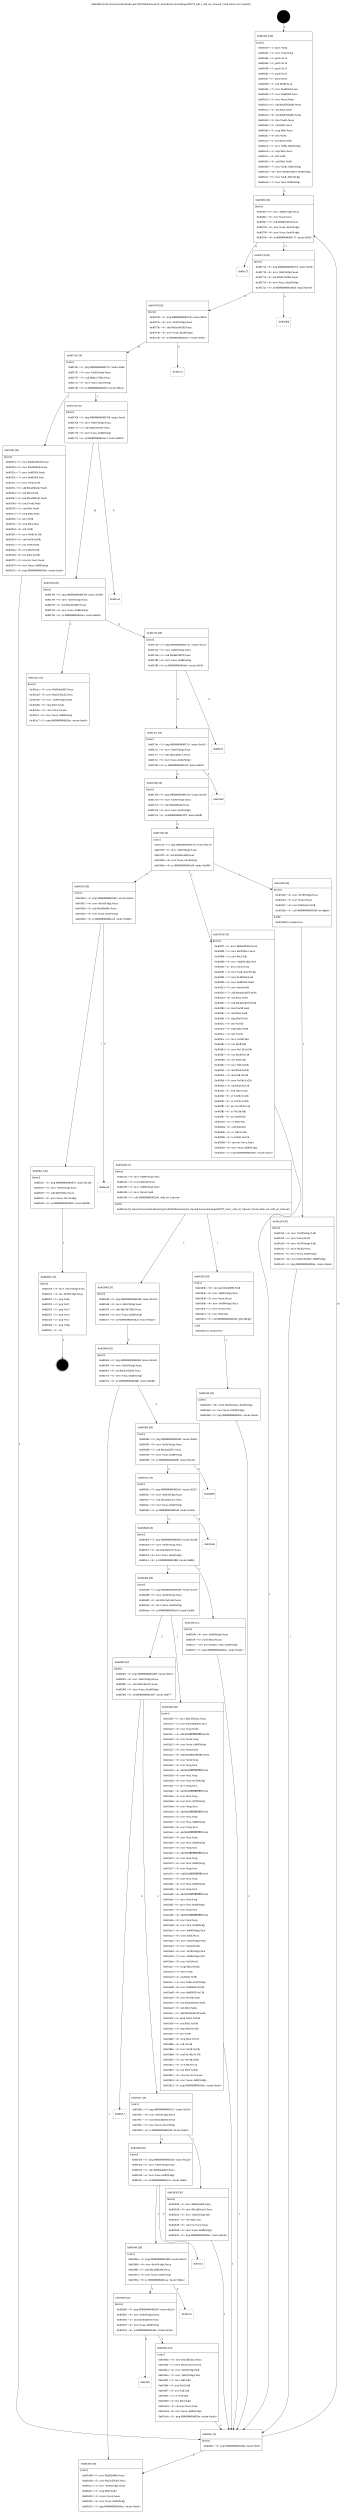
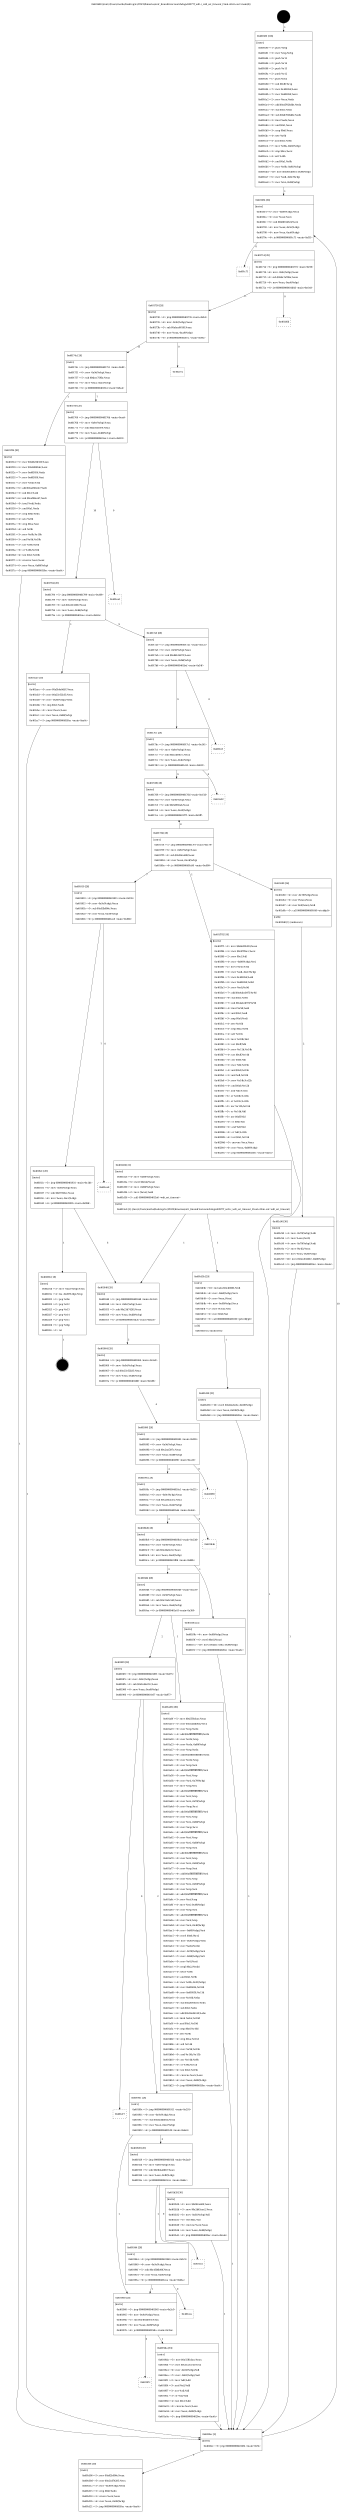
edge "0x4016f4 [32]" -> "0x401714 [28]": removed, label "11"
edge "0x4017d8 [28]" -> "0x4017f4 [28]": reversed
edge "0x40182c [28]" -> "0x401848 [28]": added, label "6"
edge "0x401cae [30]" -> "0x4020ec [5]": added, label "1"
edge "0x401864 [28]" -> "0x401d08 [30]": removed, label "1"
edge "0x40190c [28]" -> "0x401b28 [30]": now "0x40190c [28]" -> "0x401960 [28]"
